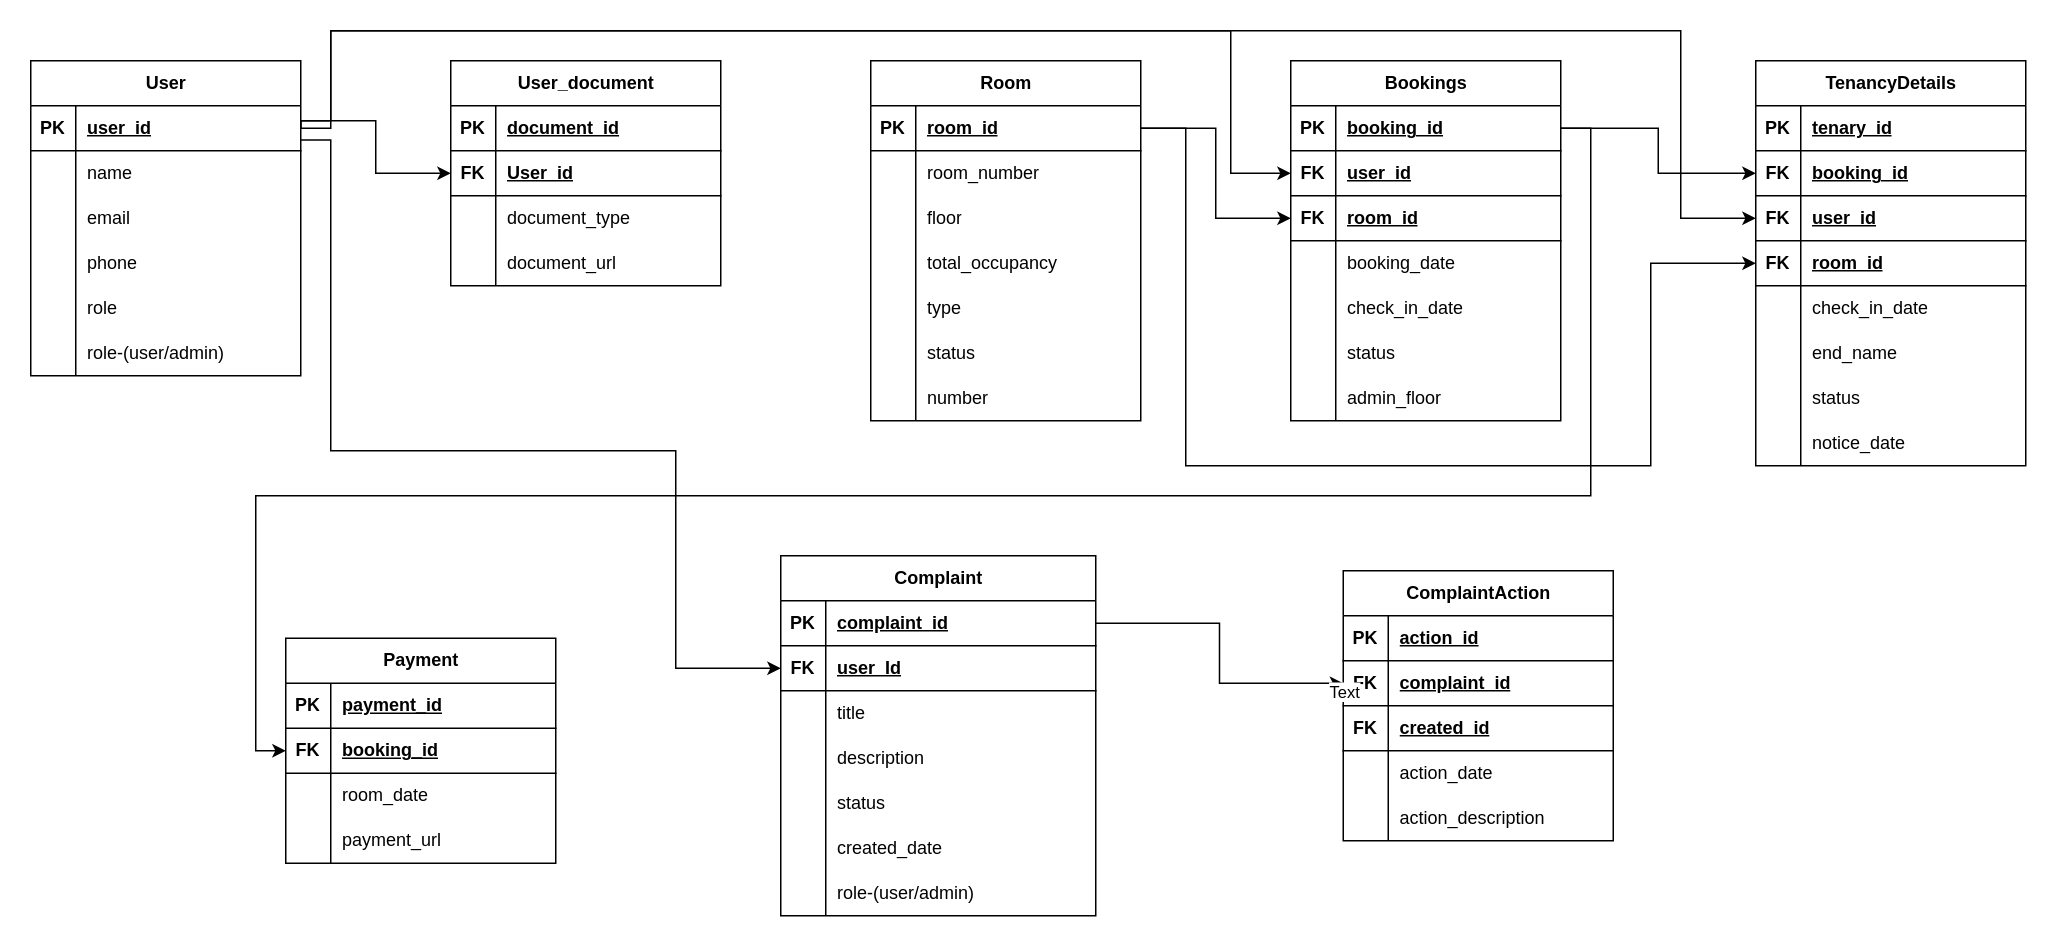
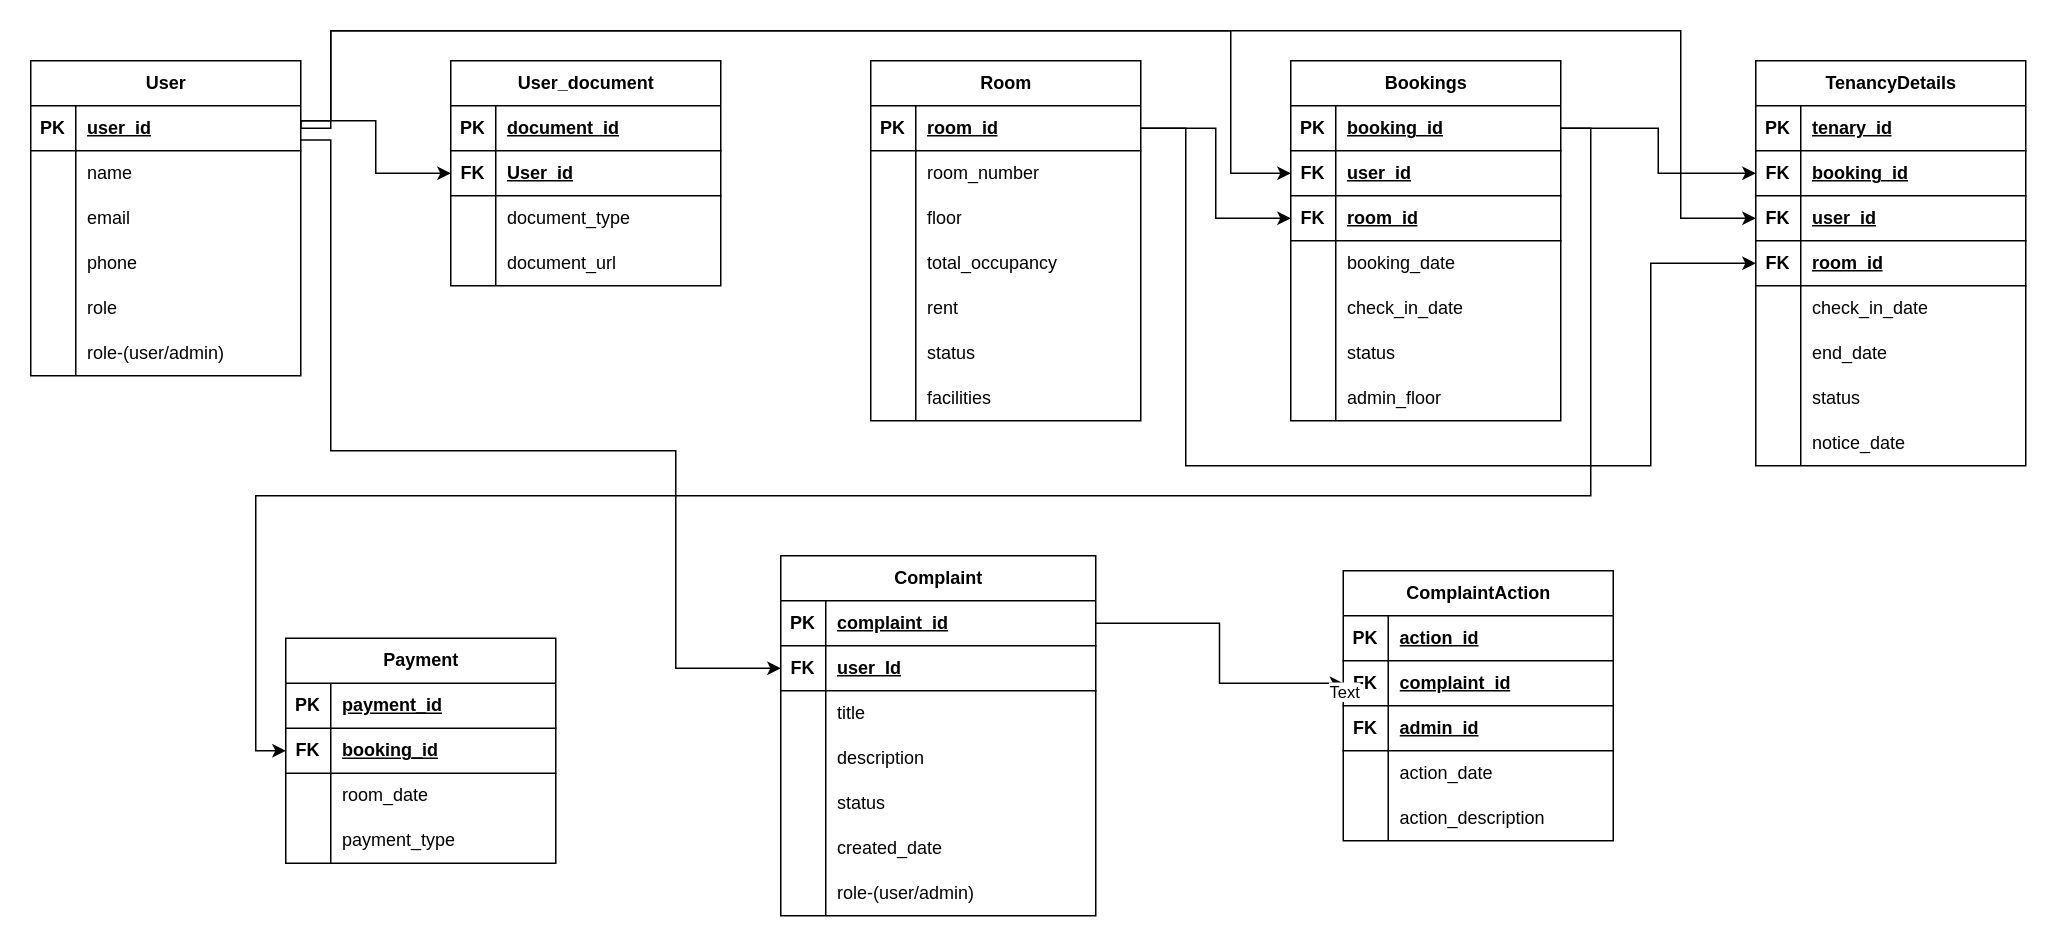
node "type": label "type" -> "rent"
node "end_name": label "end_name" -> "end_date"
node "number": label "number" -> "facilities"
node "created_id": label "created_id" -> "admin_id"
node "payment_url": label "payment_url" -> "payment_type"
